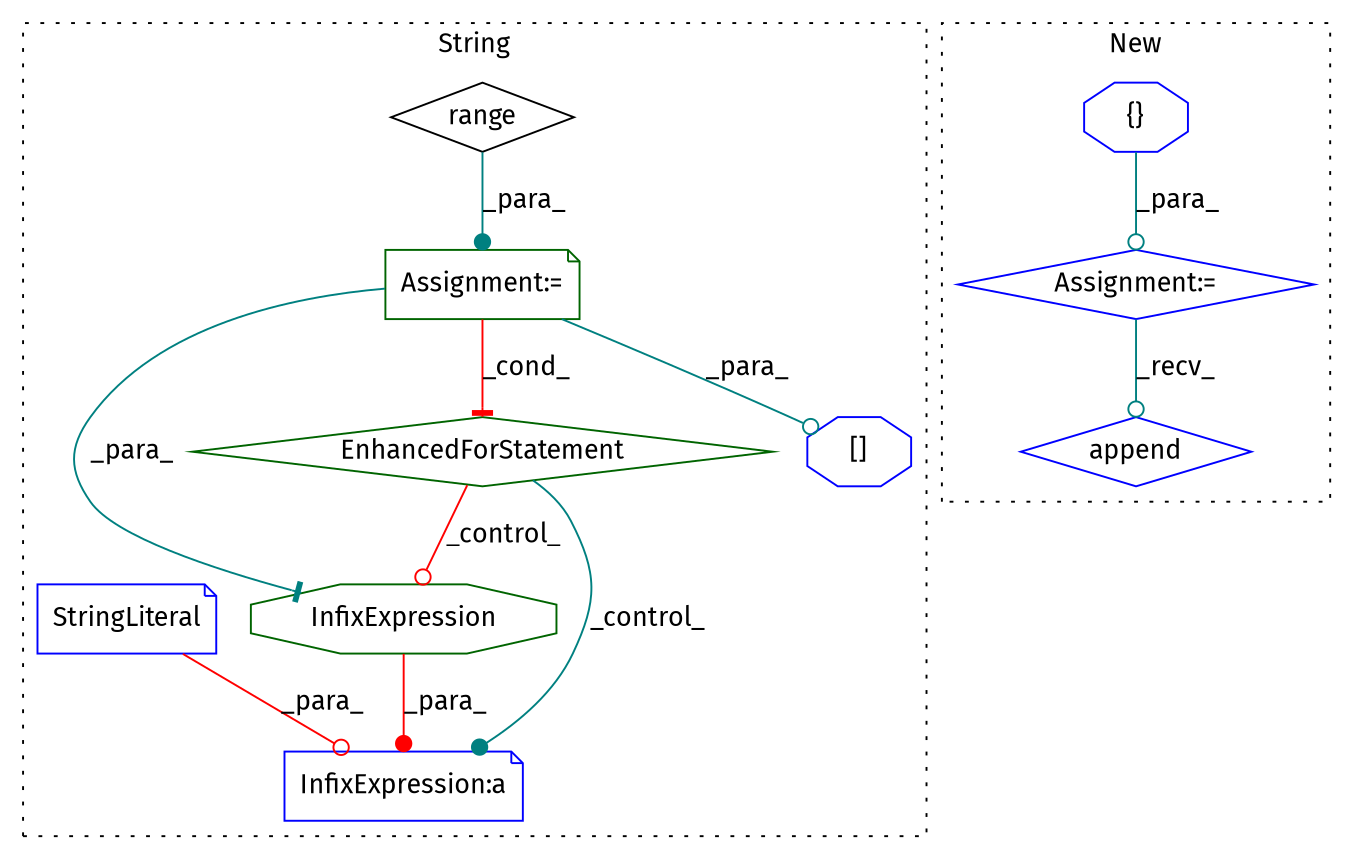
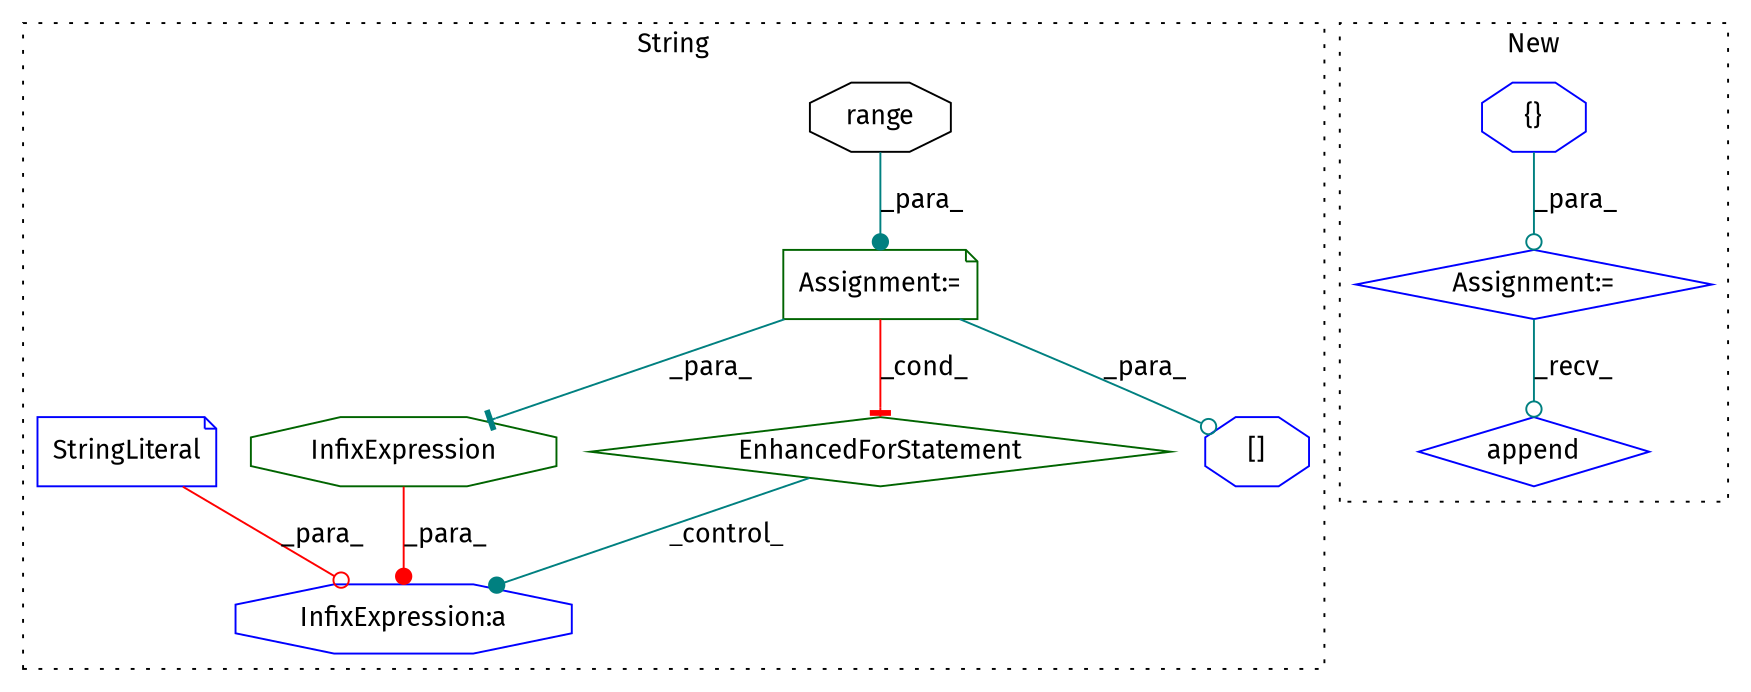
node "range": shape diamond -> octagon
edge "EnhancedForStatement" -> "InfixExpression": removed, label "_control_"
node "InfixExpression:a": shape note -> octagon
